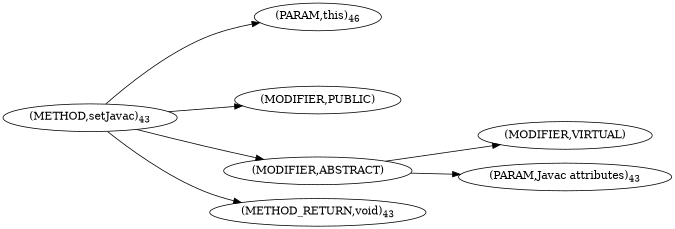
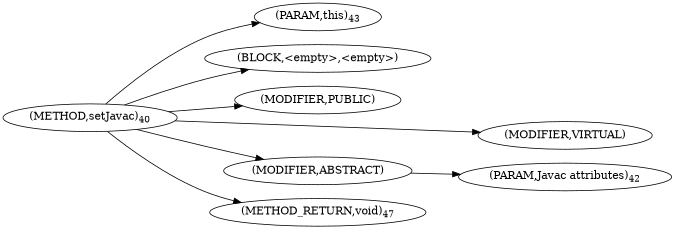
node "(PARAM,this)": text "46" -> "43"
node "(BLOCK,<empty>,<empty>)": added
node "(METHOD,setJavac)": text "43" -> "40"
edge "(MODIFIER,ABSTRACT)" -> "(MODIFIER,VIRTUAL)": now "(METHOD,setJavac)" -> "(MODIFIER,VIRTUAL)"
node "(PARAM,Javac attributes)": text "43" -> "42"
node "(METHOD_RETURN,void)": text "43" -> "47"
